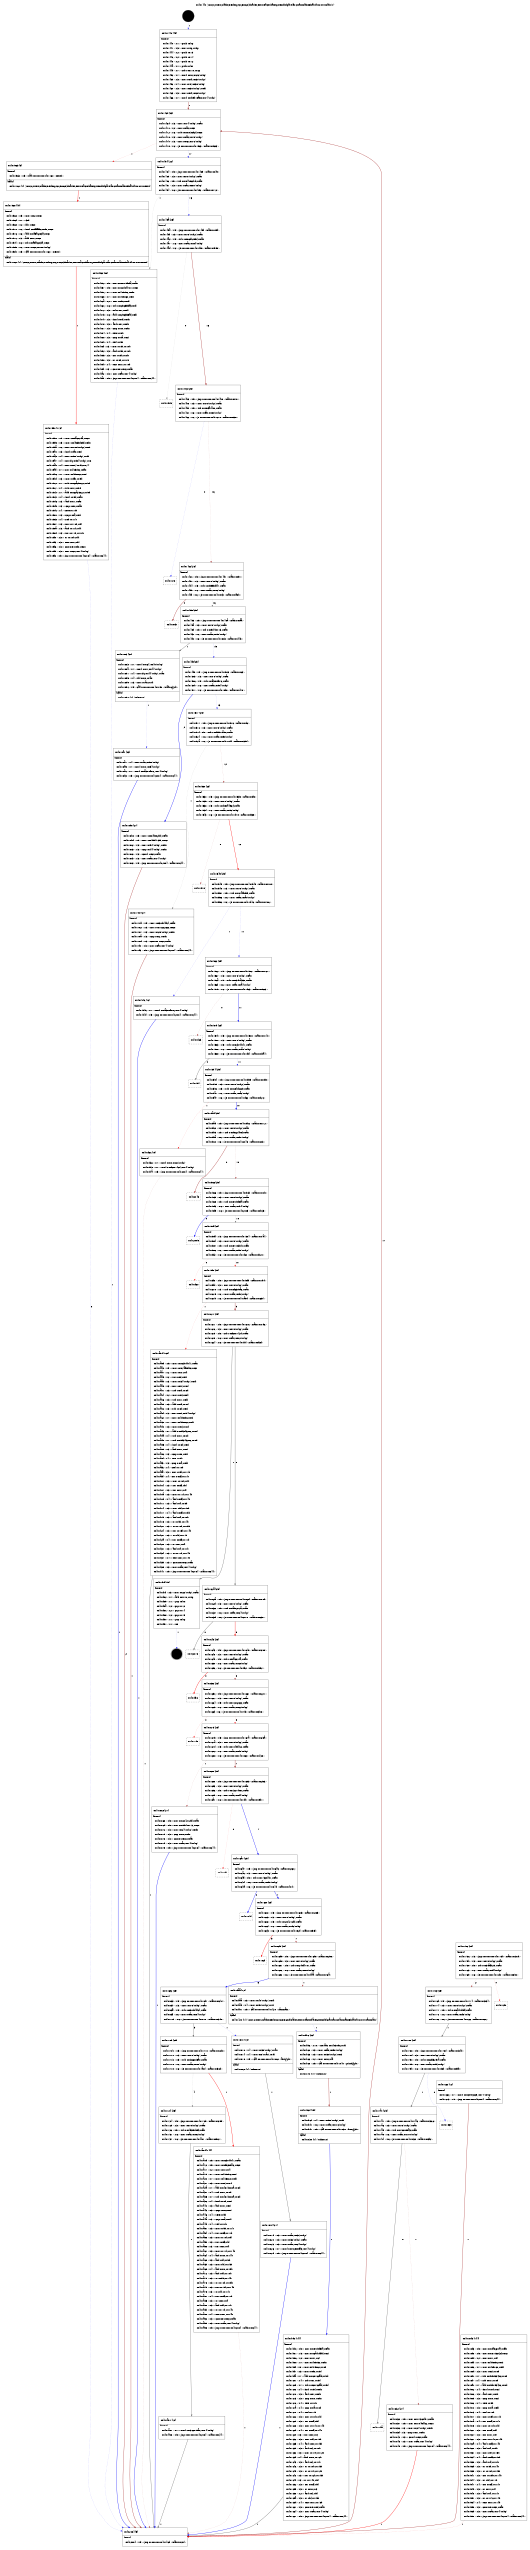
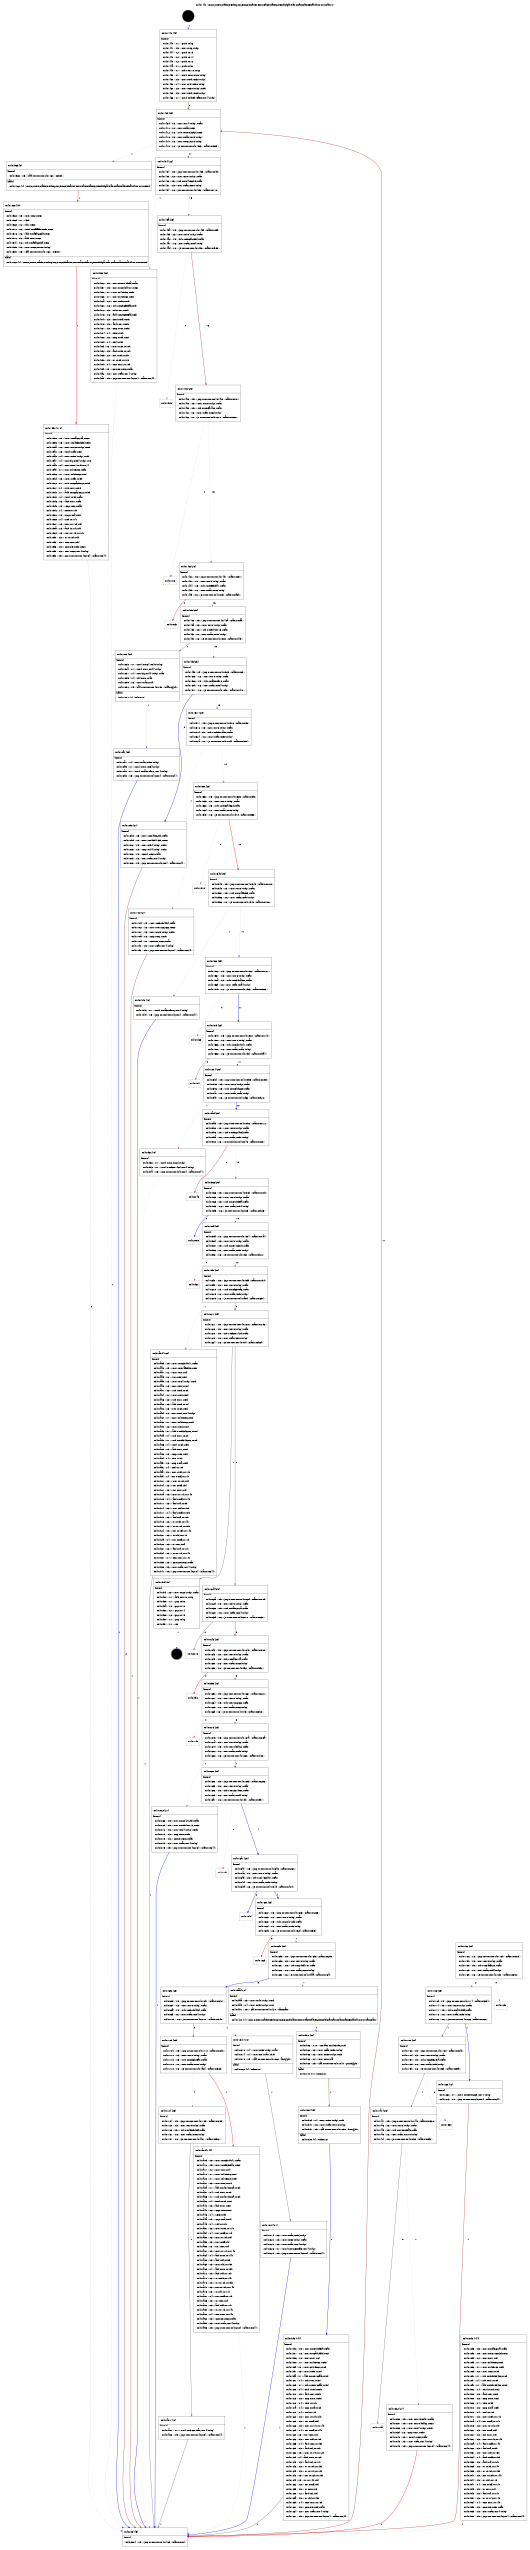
edge "0x40176f [25]" -> "0x401c6c [12]": added, label "1"
